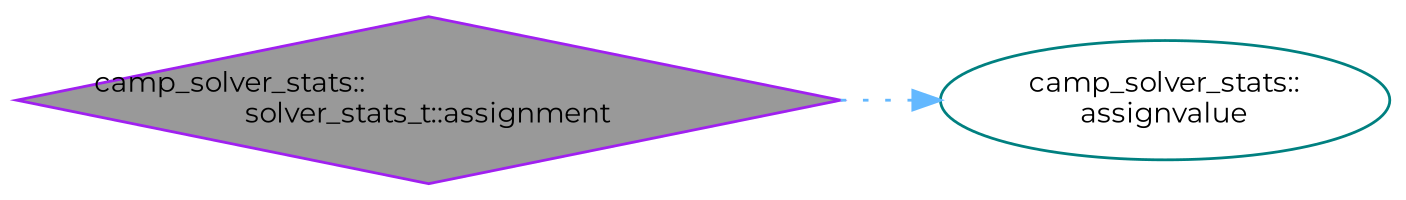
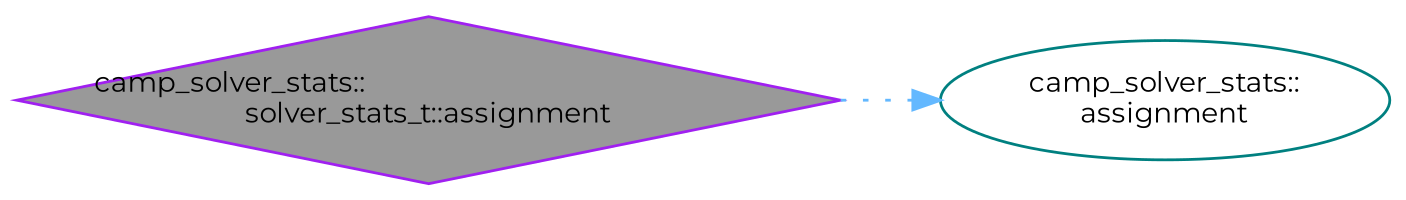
node "camp_solver_stats:: assignvalue": label "camp_solver_stats:: assignvalue" -> "camp_solver_stats:: assignment"
